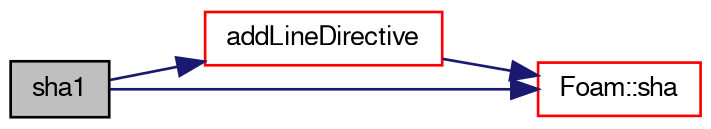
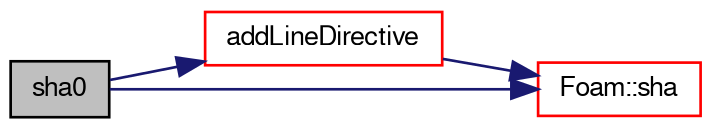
node "sha1": label "sha1" -> "sha0"
